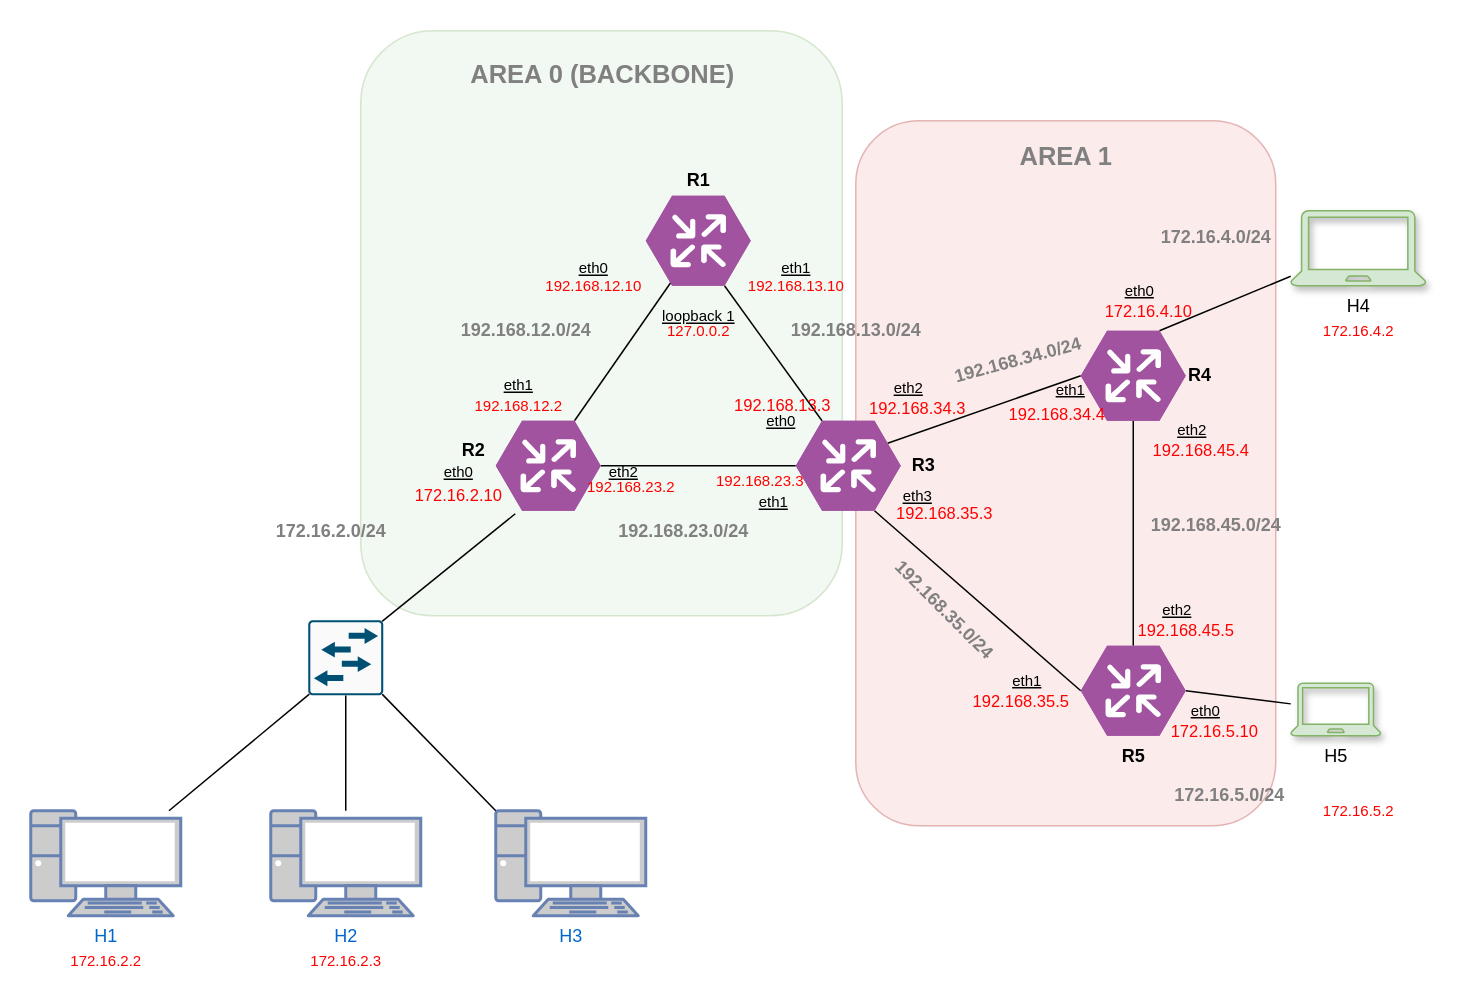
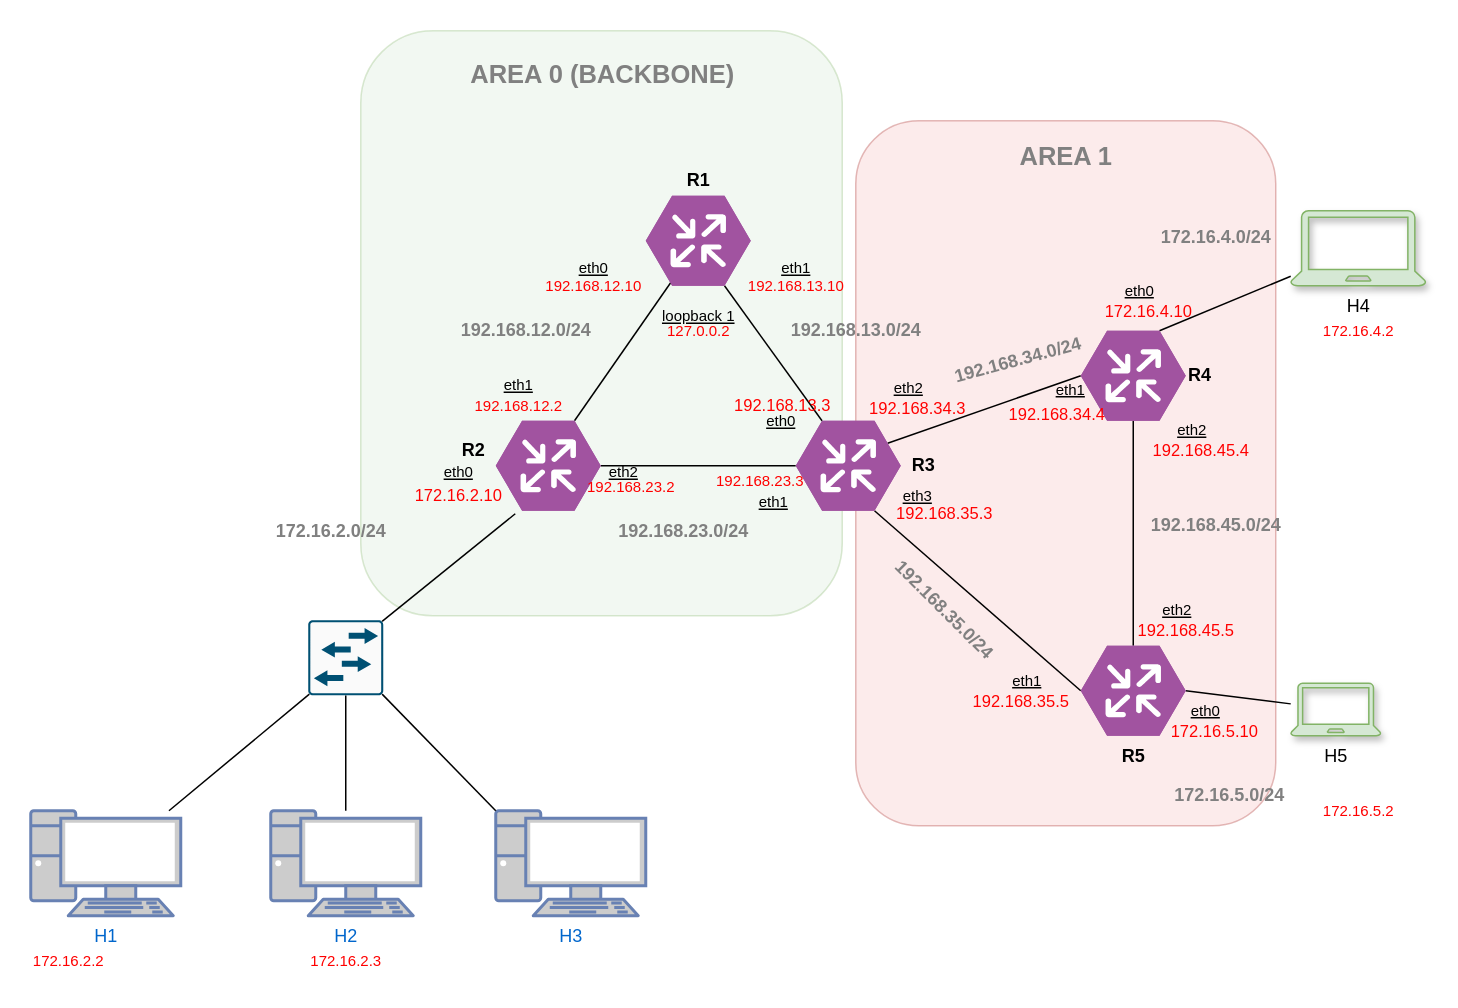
node "172.16.2.2": moved (106, 961) -> (68, 961)
